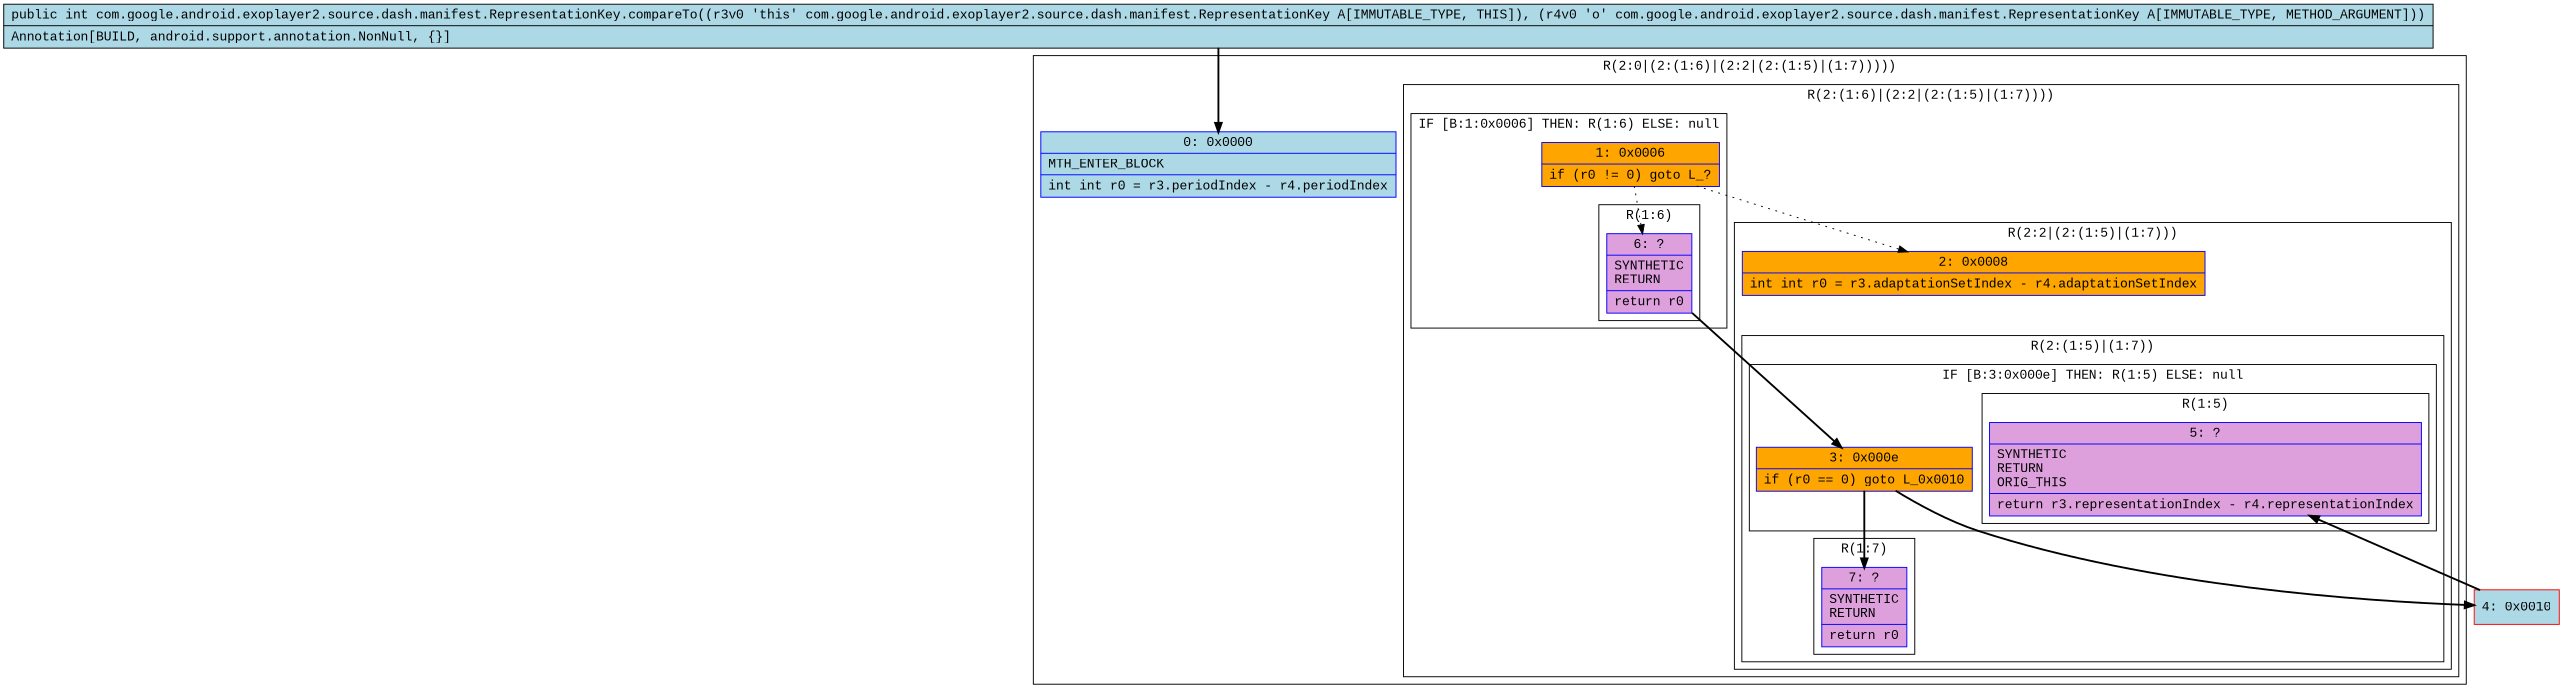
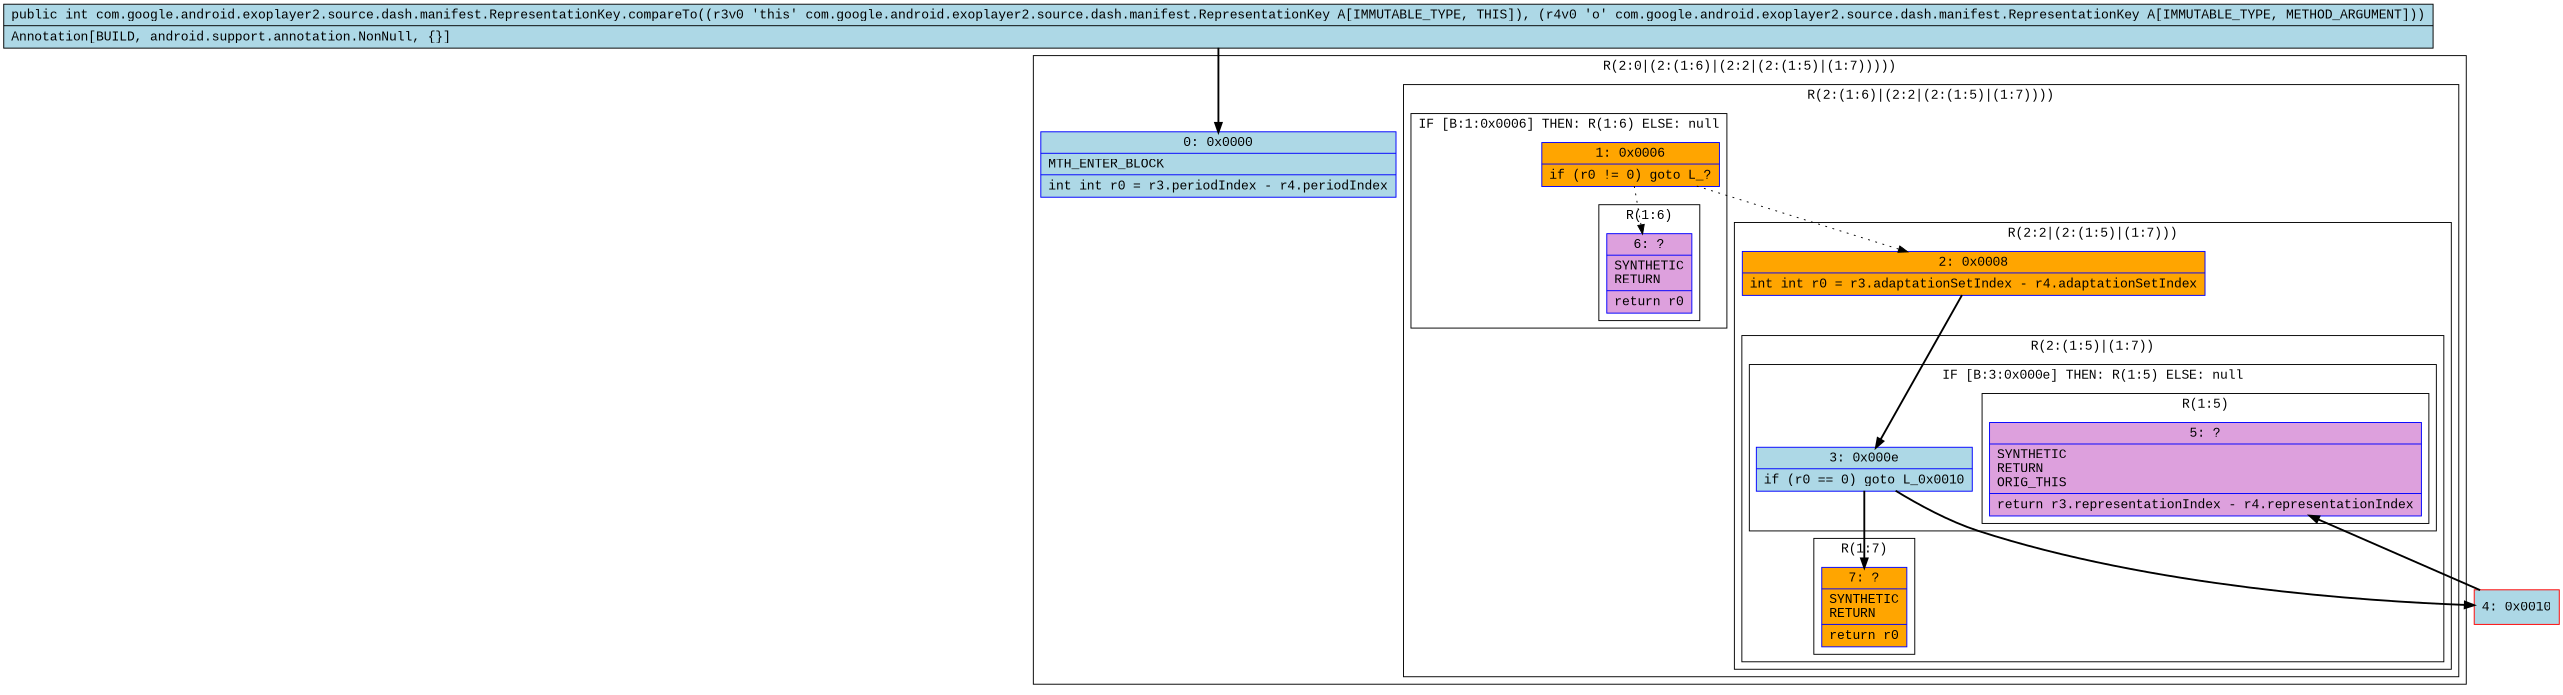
edge "6: ?" -> "3: 0x000e": now "2: 0x0008" -> "3: 0x000e"
node "3: 0x000e": fillcolor orange -> lightblue
node "7: ?": fillcolor plum -> orange
